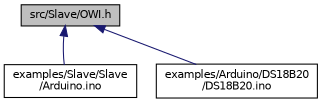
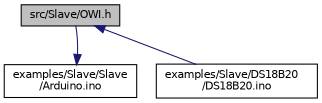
edge "examples/Slave/Slave /Arduino.ino" -> "src/Slave/OWI.h": reversed
node "examples/Arduino/DS18B20 /DS18B20.ino": label "examples/Arduino/DS18B20 /DS18B20.ino" -> "examples/Slave/DS18B20 /DS18B20.ino"
